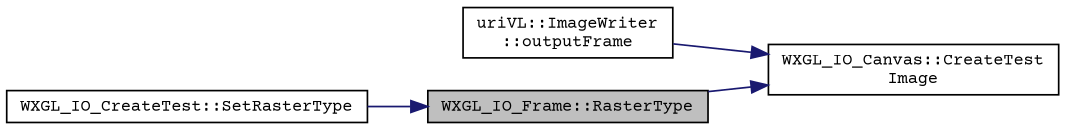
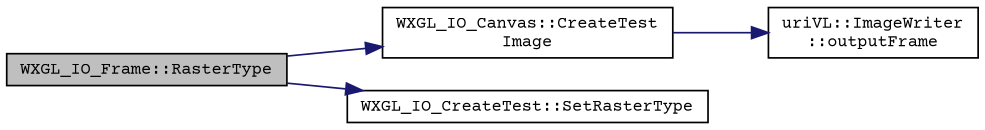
edge "uriVL::ImageWriter ::outputFrame" -> "WXGL_IO_Canvas::CreateTest Image": reversed
edge "WXGL_IO_CreateTest::SetRasterType" -> "WXGL_IO_Frame::RasterType": reversed
